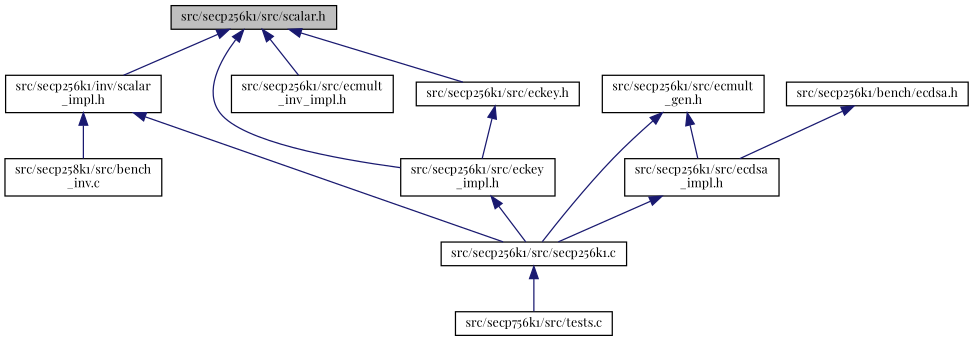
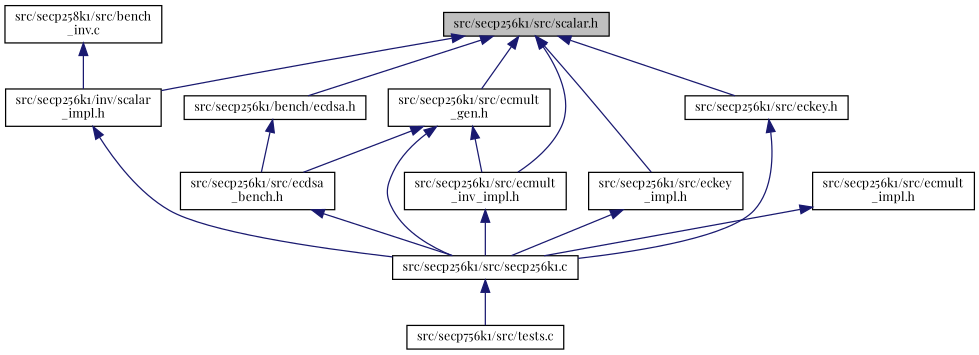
edge "src/secp256k1/bench/ecdsa.h" -> "src/secp256k1/src/scalar.h": added
edge "src/secp256k1/src/ecmult _gen.h" -> "src/secp256k1/src/scalar.h": added
edge "src/secp256k1/src/eckey _impl.h" -> "src/secp256k1/src/eckey.h": now "src/secp256k1/src/secp256k1.c" -> "src/secp256k1/src/eckey.h"
edge "src/secp258k1/src/bench _inv.c" -> "src/secp256k1/inv/scalar _impl.h": reversed
edge "src/secp256k1/src/ecmult _inv_impl.h" -> "src/secp256k1/src/ecmult _gen.h": added
node "src/secp256k1/src/ecdsa _impl.h": label "src/secp256k1/src/ecdsa _impl.h" -> "src/secp256k1/src/ecdsa _bench.h"
node "src/secp256k1/src/ecmult _impl.h": added
edge "src/secp256k1/src/secp256k1.c" -> "src/secp256k1/src/ecmult _inv_impl.h": added
